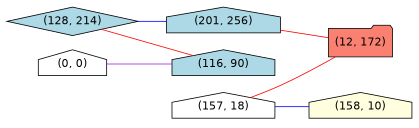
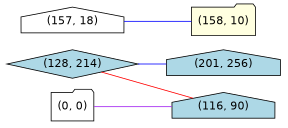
node "(12, 172)": removed
node "(0, 0)": shape house -> folder
node "(158, 10)": shape house -> folder
